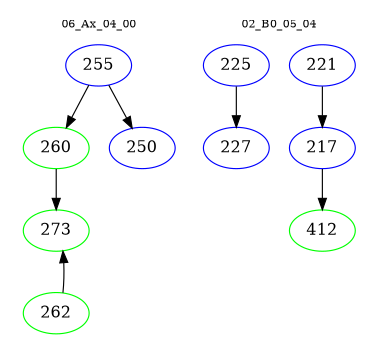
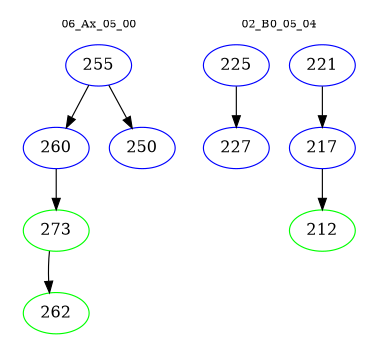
cluster "06_Ax_04_00": label "06_Ax_04_00" -> "06_Ax_05_00"
node "260": color green -> blue
node "412": label "412" -> "212"
edge "262" -> "273": reversed
